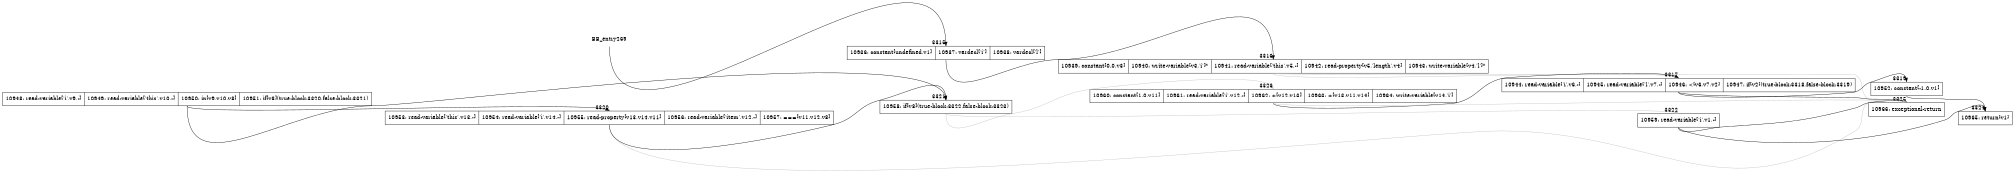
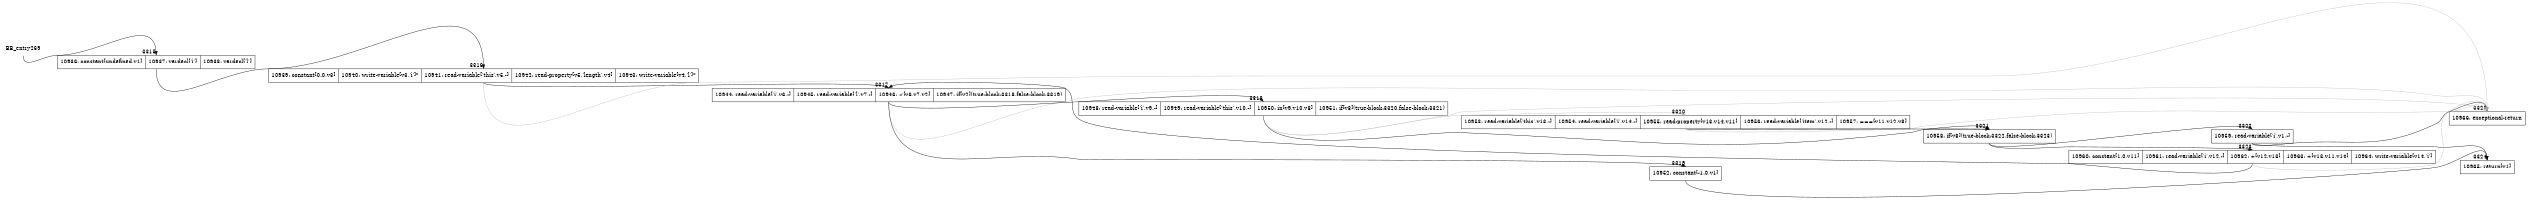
edge "10939: constant[0.0,v3]" -> "10944: read-variable['i',v6,-]": color gray -> black
edge "10958: if[v8](true-block:3322,false-block:3323)" -> "10960: constant[1.0,v11]": color gray -> black
edge "10944: read-variable['i',v6,-]" -> "10966: exceptional-return": color black -> gray
edge "10944: read-variable['i',v6,-]" -> "10948: read-variable['i',v9,-]": added
edge "10948: read-variable['i',v9,-]" -> "10966: exceptional-return": added
edge "10948: read-variable['i',v9,-]" -> "10953: read-variable['this',v13,-]": color black -> gray
edge "10958: if[v8](true-block:3322,false-block:3323)" -> "10959: read-variable['i',v1,-]": color gray -> black
